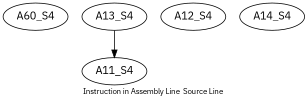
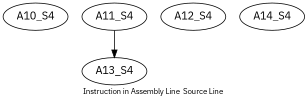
node "A60_S4": label "A60_S4" -> "A10_S4"
edge "A13_S4" -> "A11_S4": reversed
